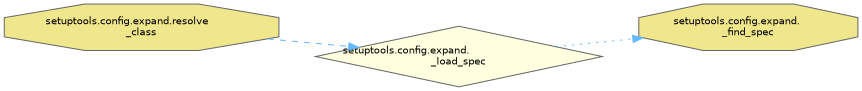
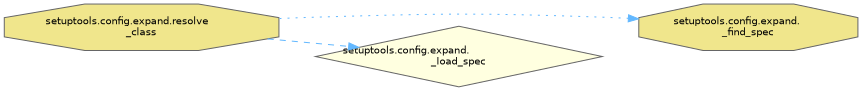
edge "setuptools.config.expand. _load_spec" -> "setuptools.config.expand. _find_spec": now "setuptools.config.expand.resolve _class" -> "setuptools.config.expand. _find_spec"
